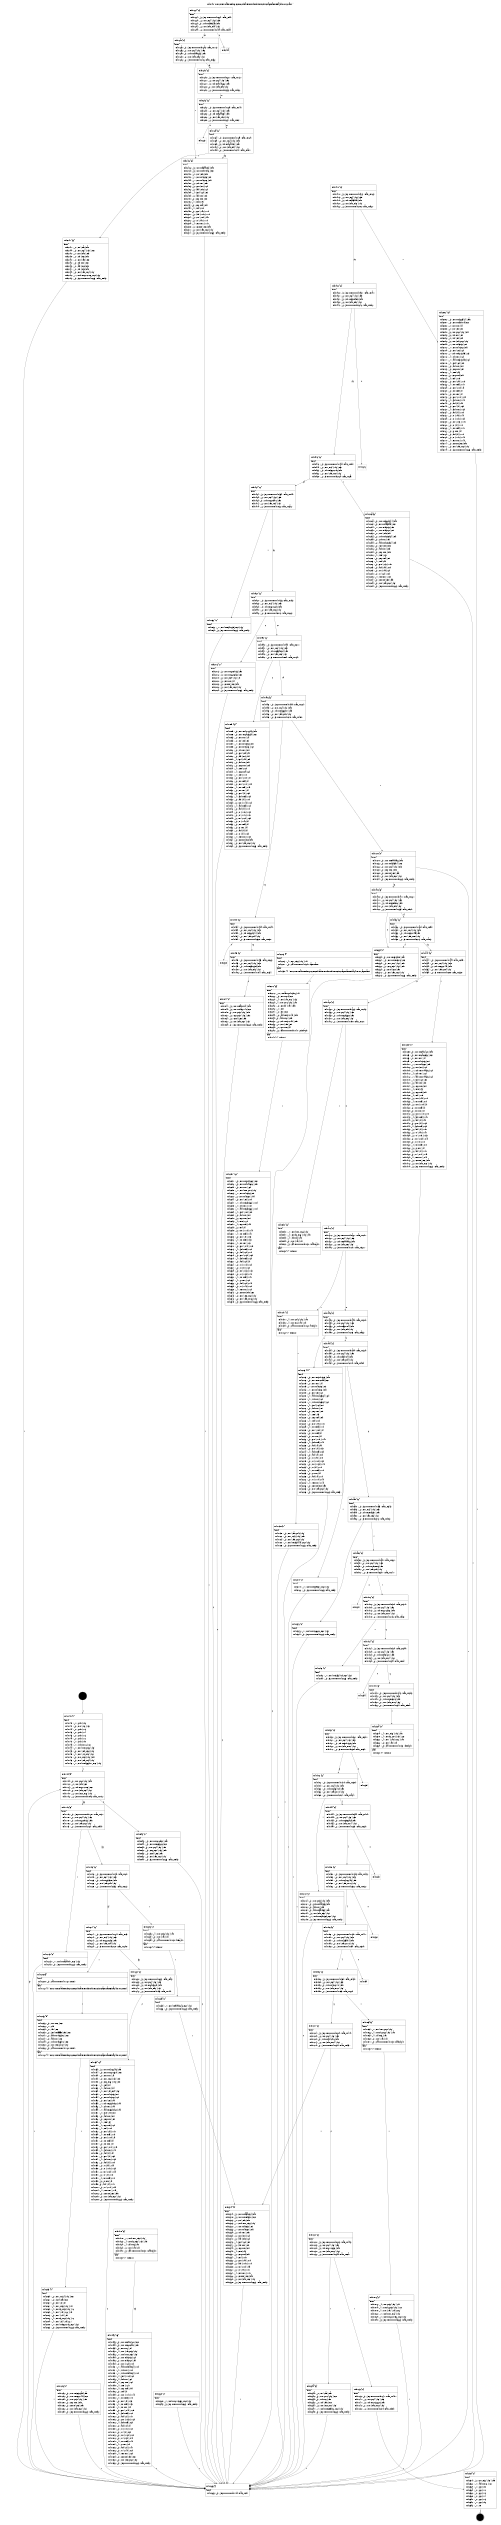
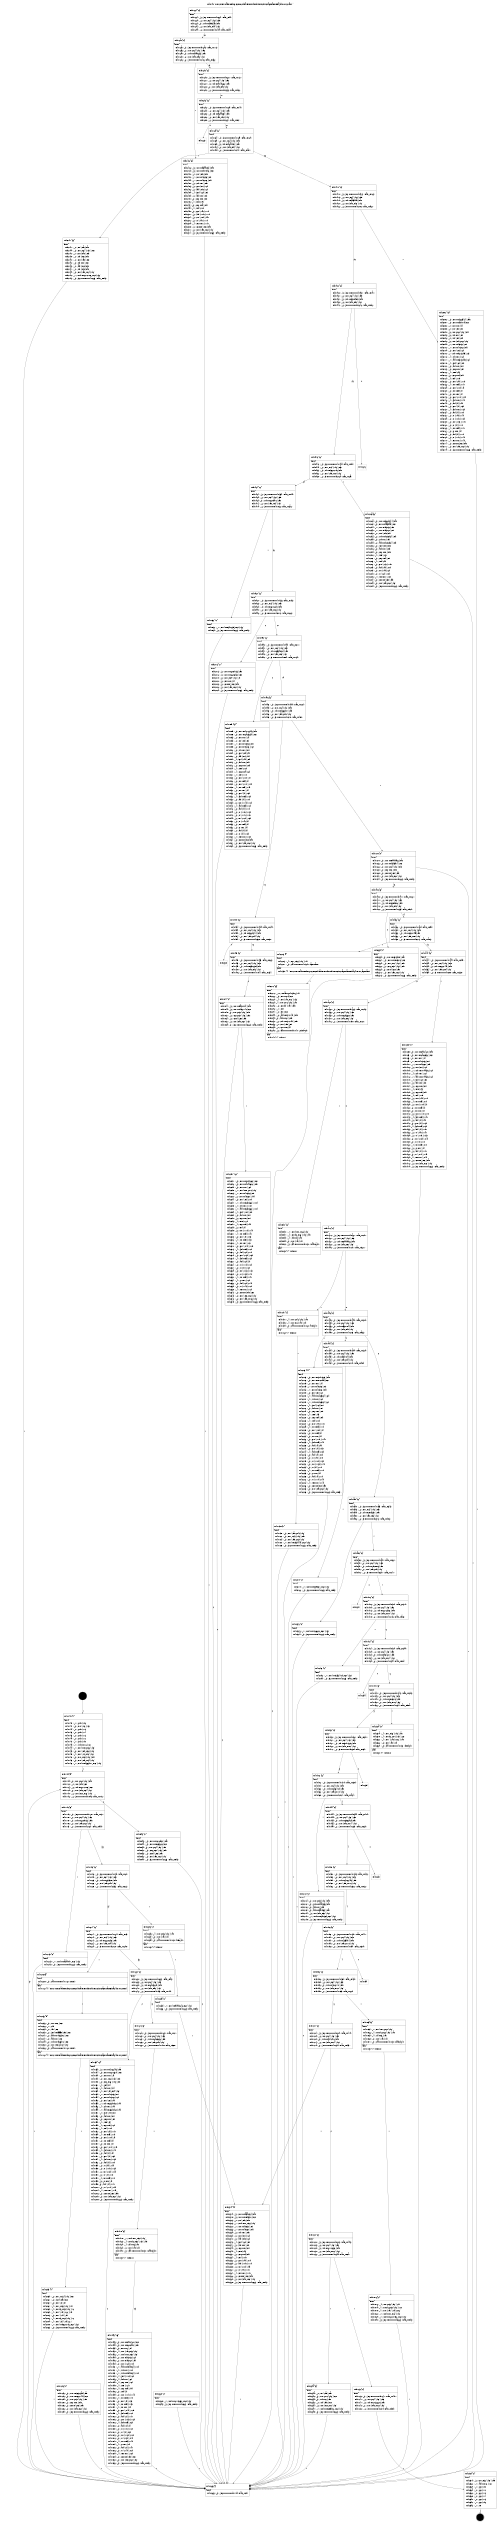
node "0x4024ba": removed
edge "0x4018f4 [28]" -> "0x4024c6 [83]": now "0x4018f4 [28]" -> "0x401910 [28]"
edge "0x401a28 [28]" -> "0x40235f [27]": now "0x401a28 [28]" -> "0x402273 [9]"
edge "0x40227c [53]" -> "0x4022b1 [162]": now "0x401e44 [27]" -> "0x4022b1 [162]"
edge "0x401ab4 [28]" -> "0x401ad0 [28]": now "0x401a98 [28]" -> "0x401ad0 [28]"
edge "0x401b40 [28]" -> "0x401b5c [28]": added, label "5"
edge "0x4017bf [29]" -> "0x4017dc [28]": removed, label "36"
node "0x4025c2": removed
node "0x40184c [28]": added
